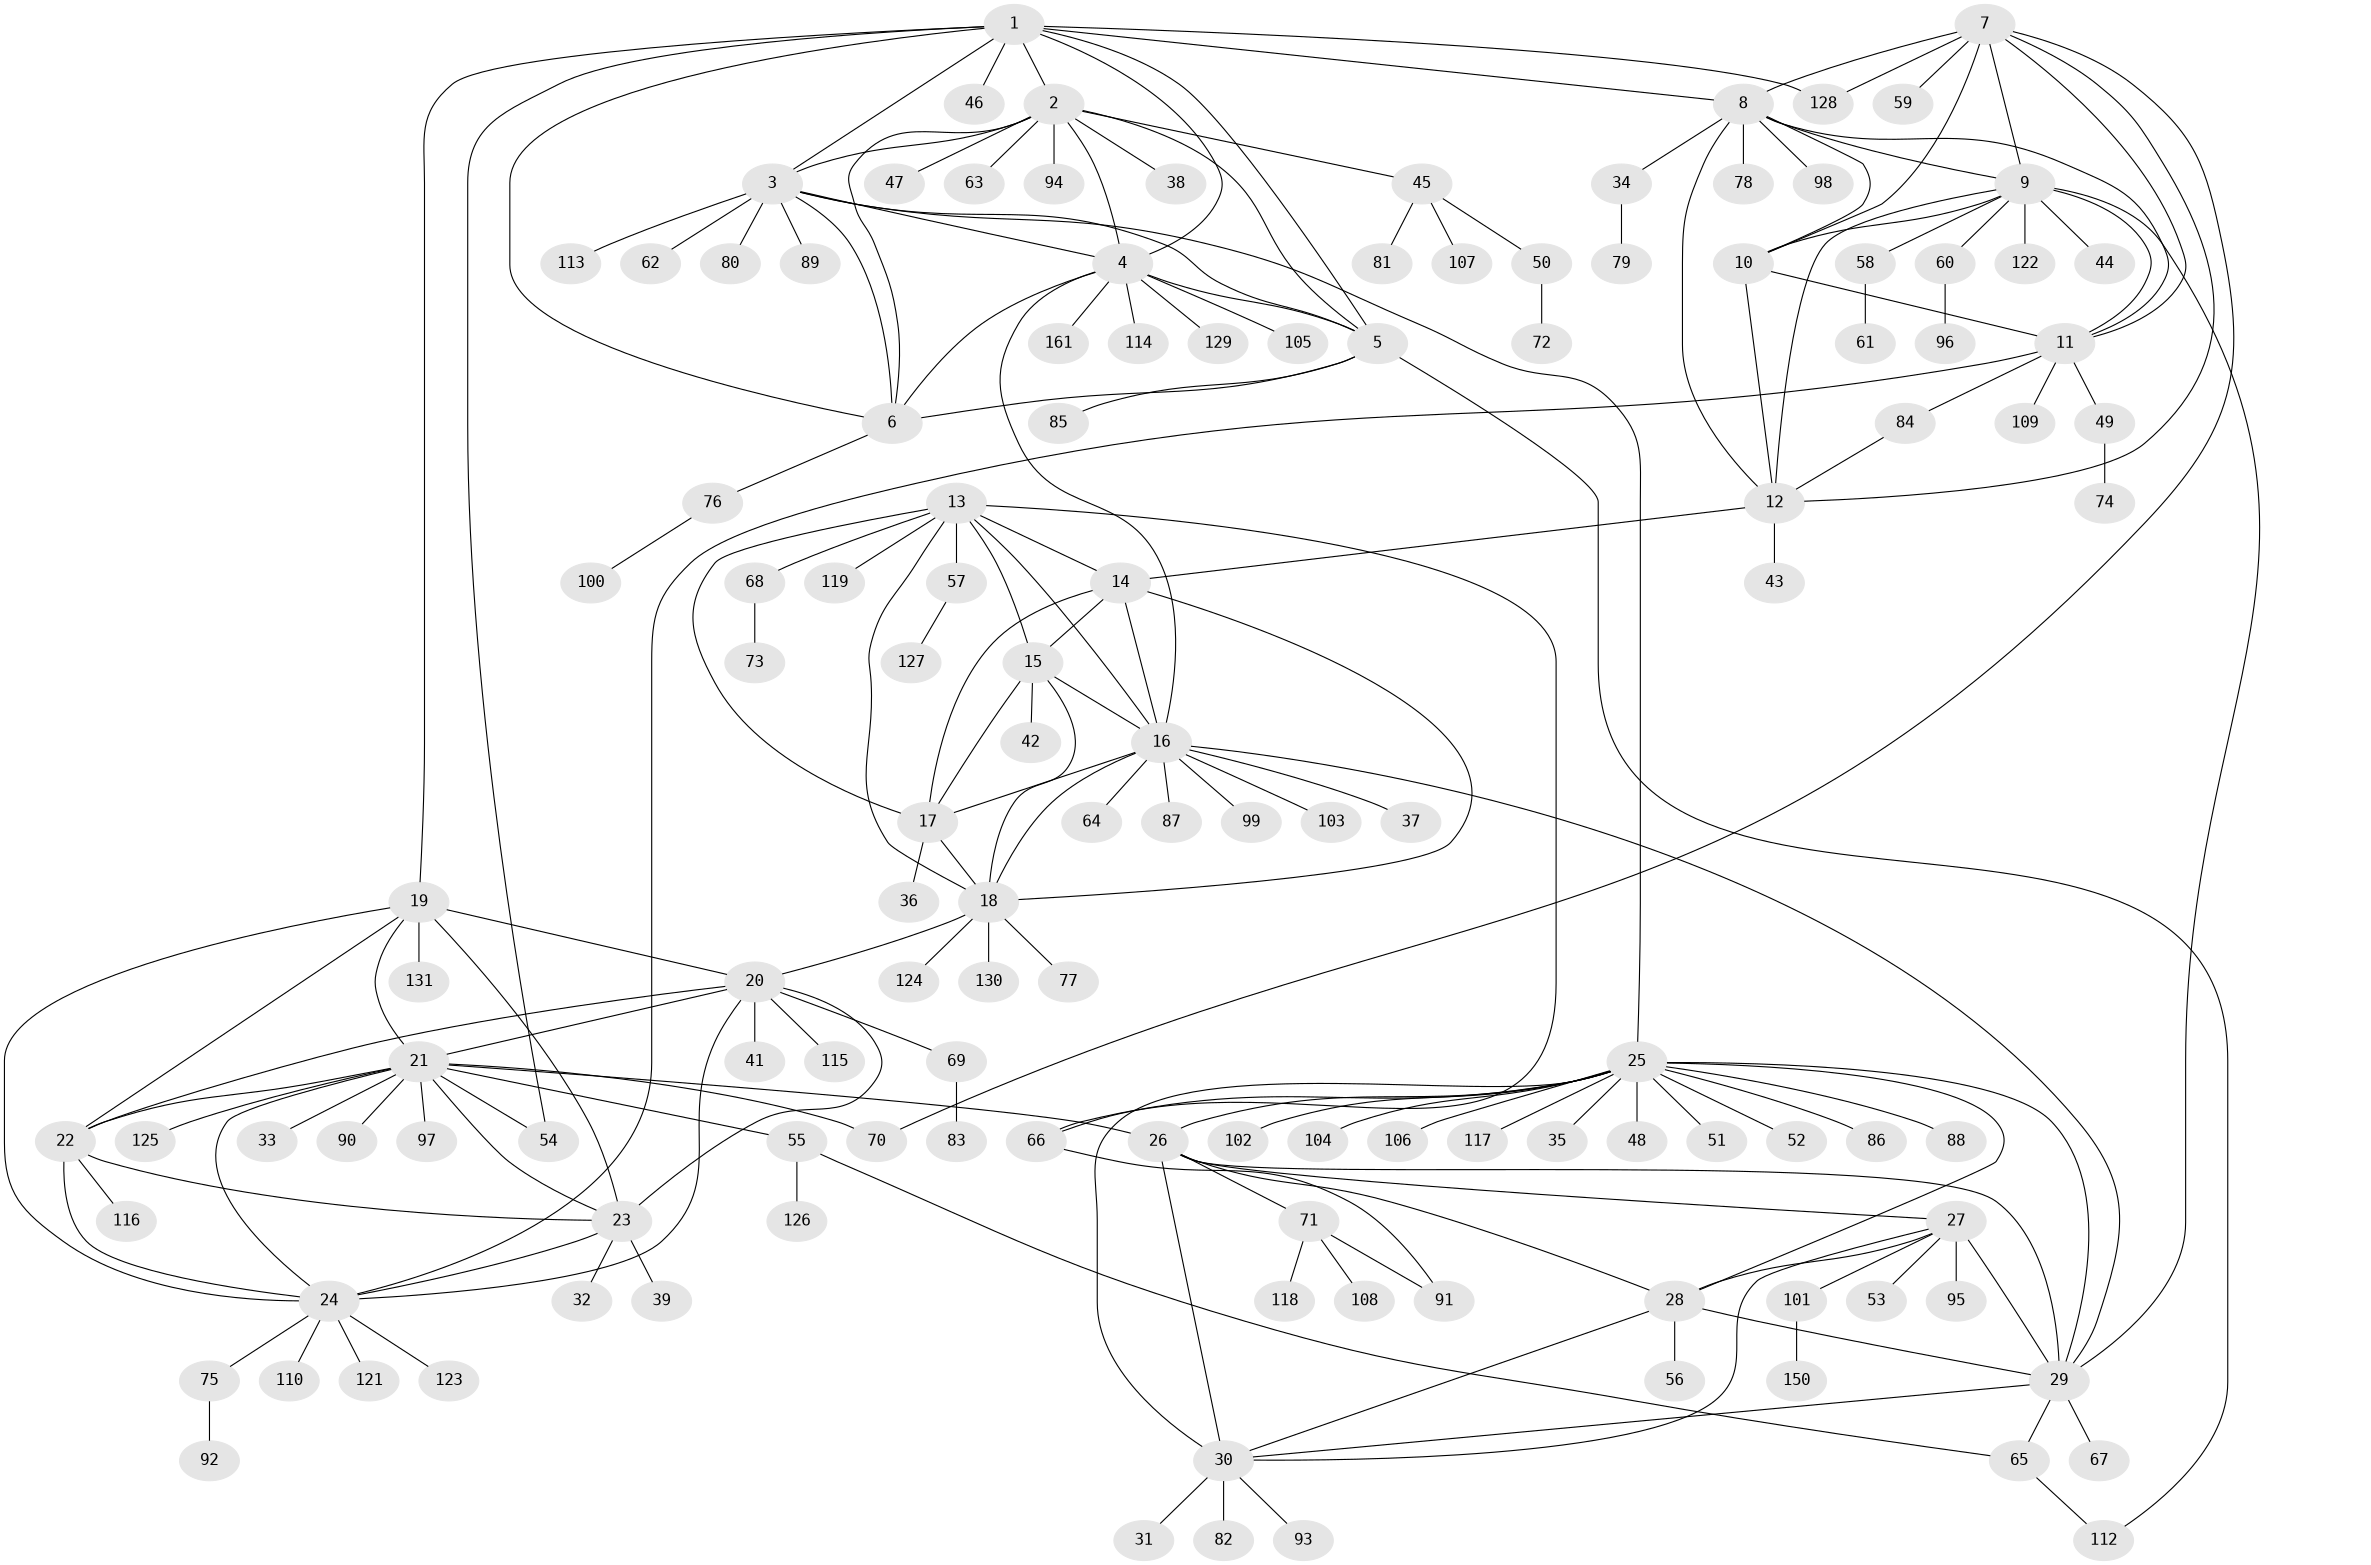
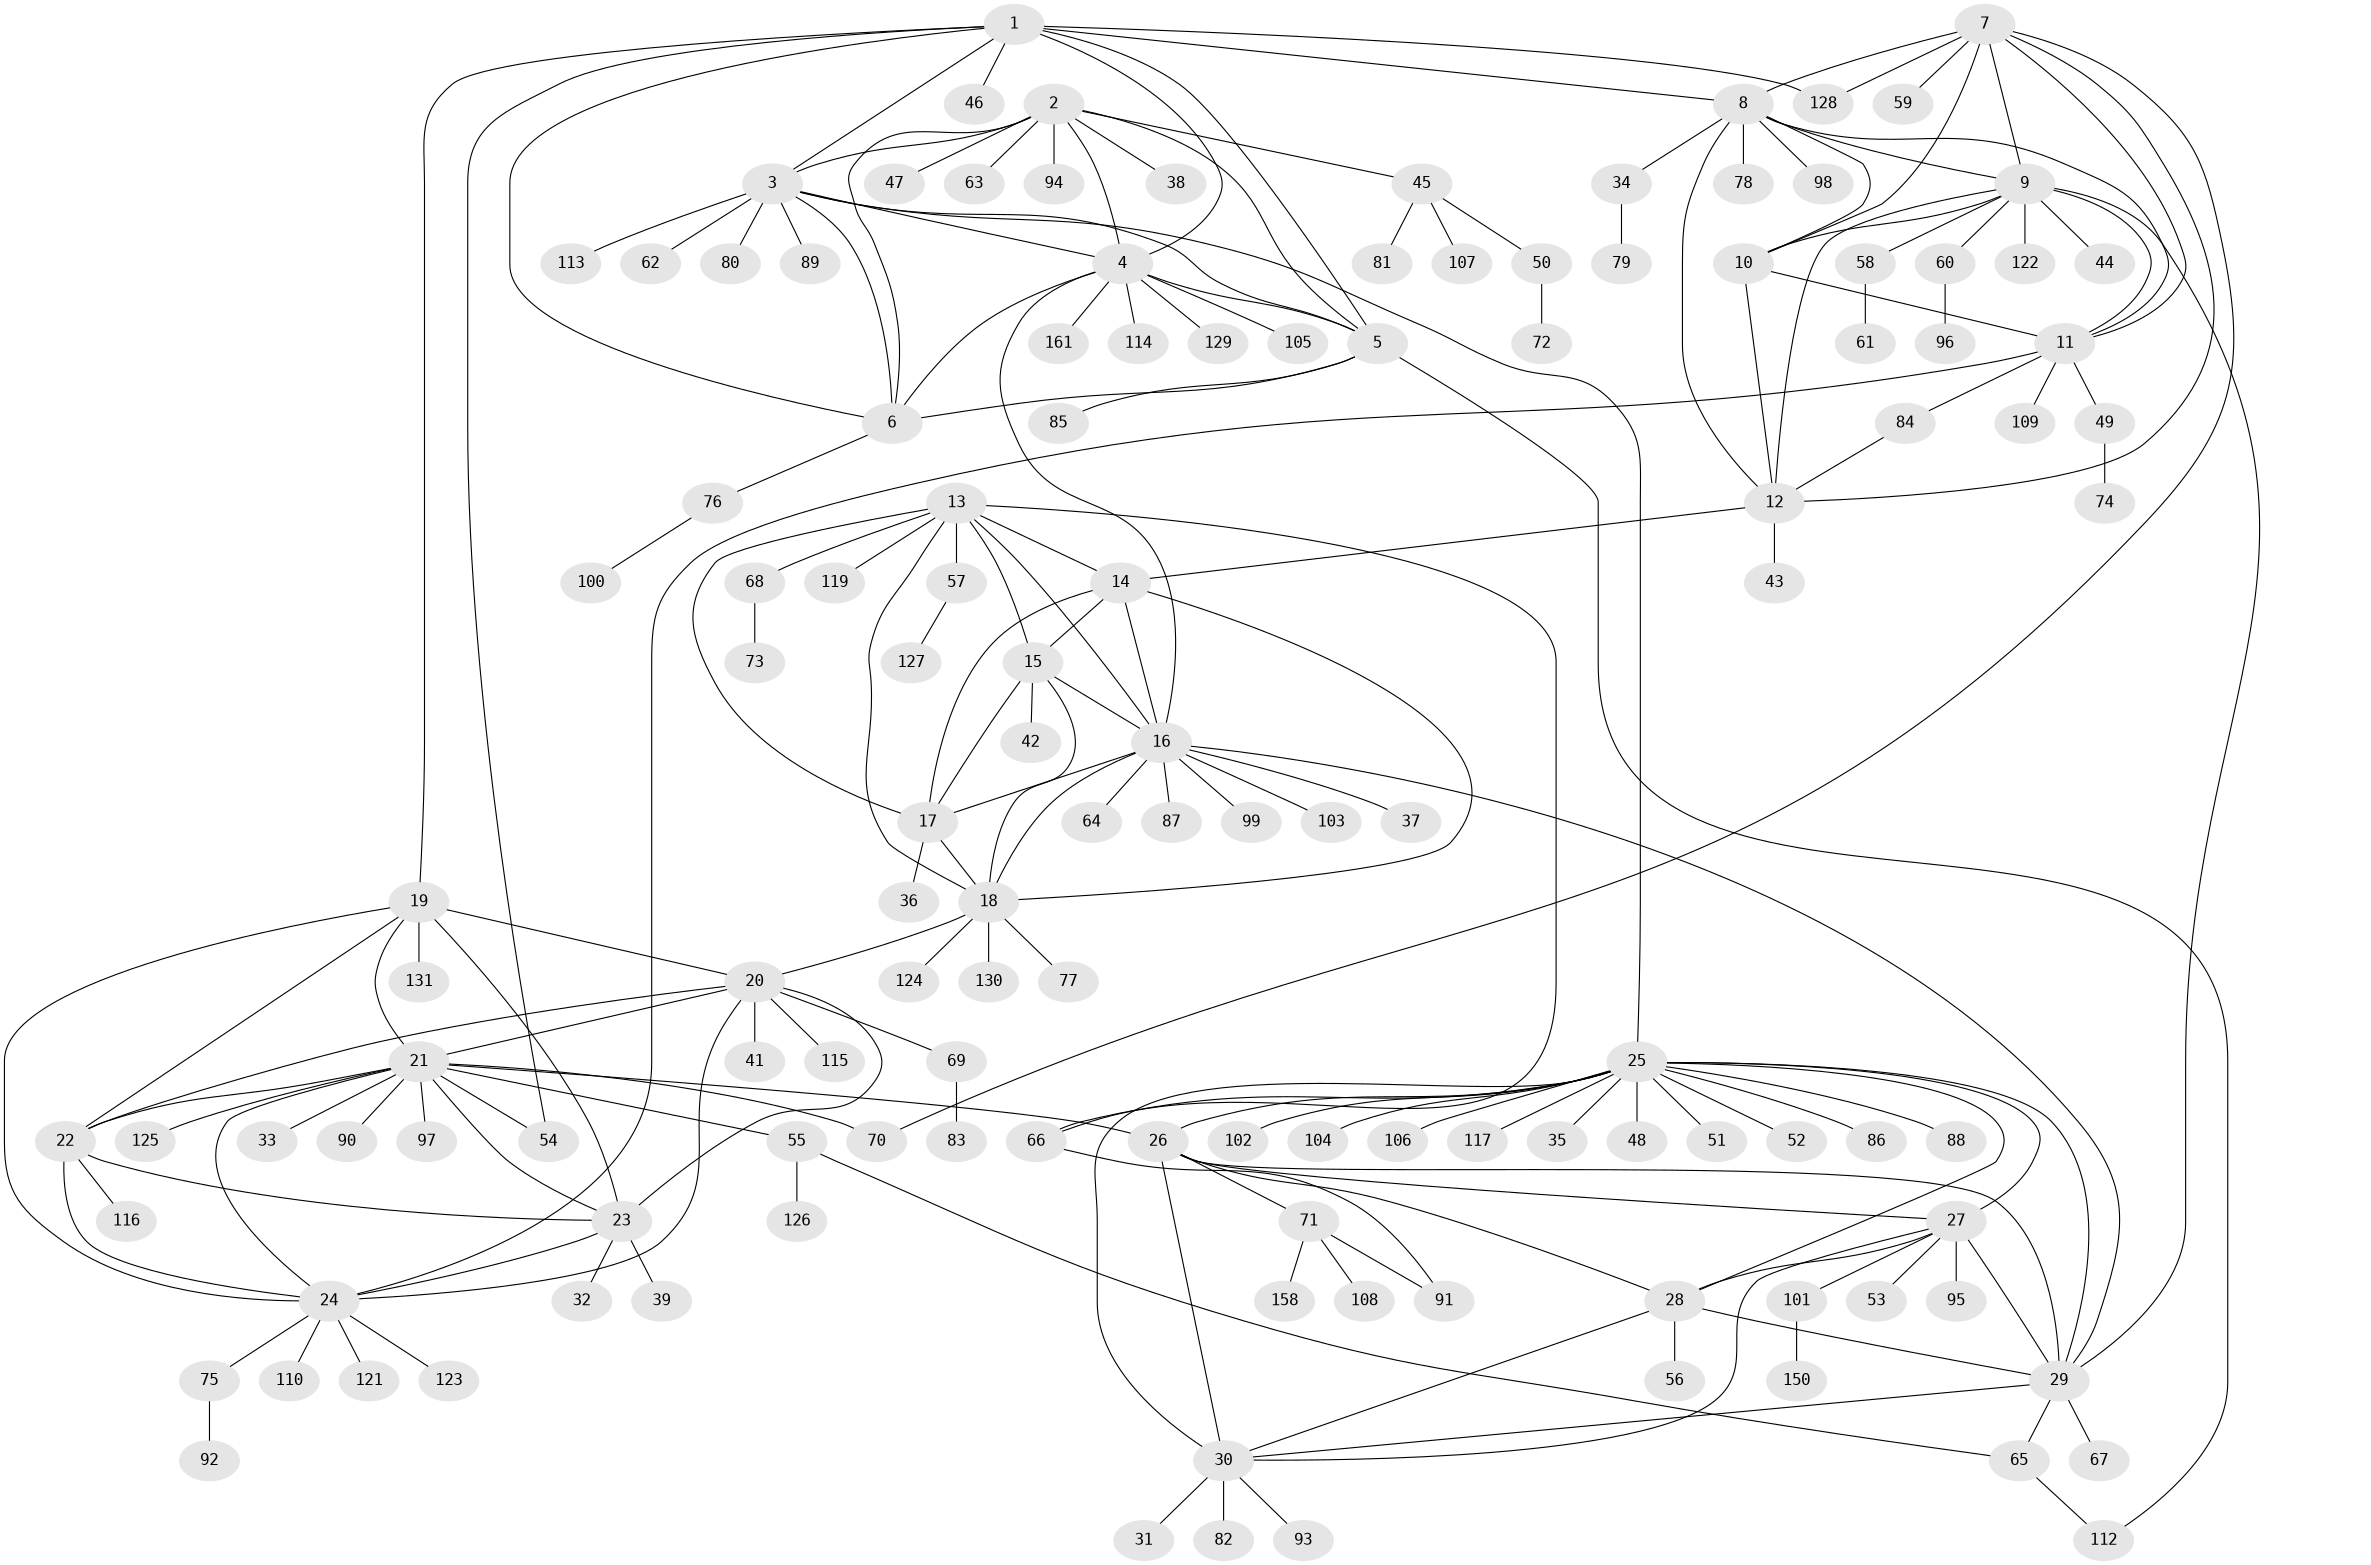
edge "1" -- "2": removed
edge "25" -- "27": added
node "118": label "118" -> "158"
